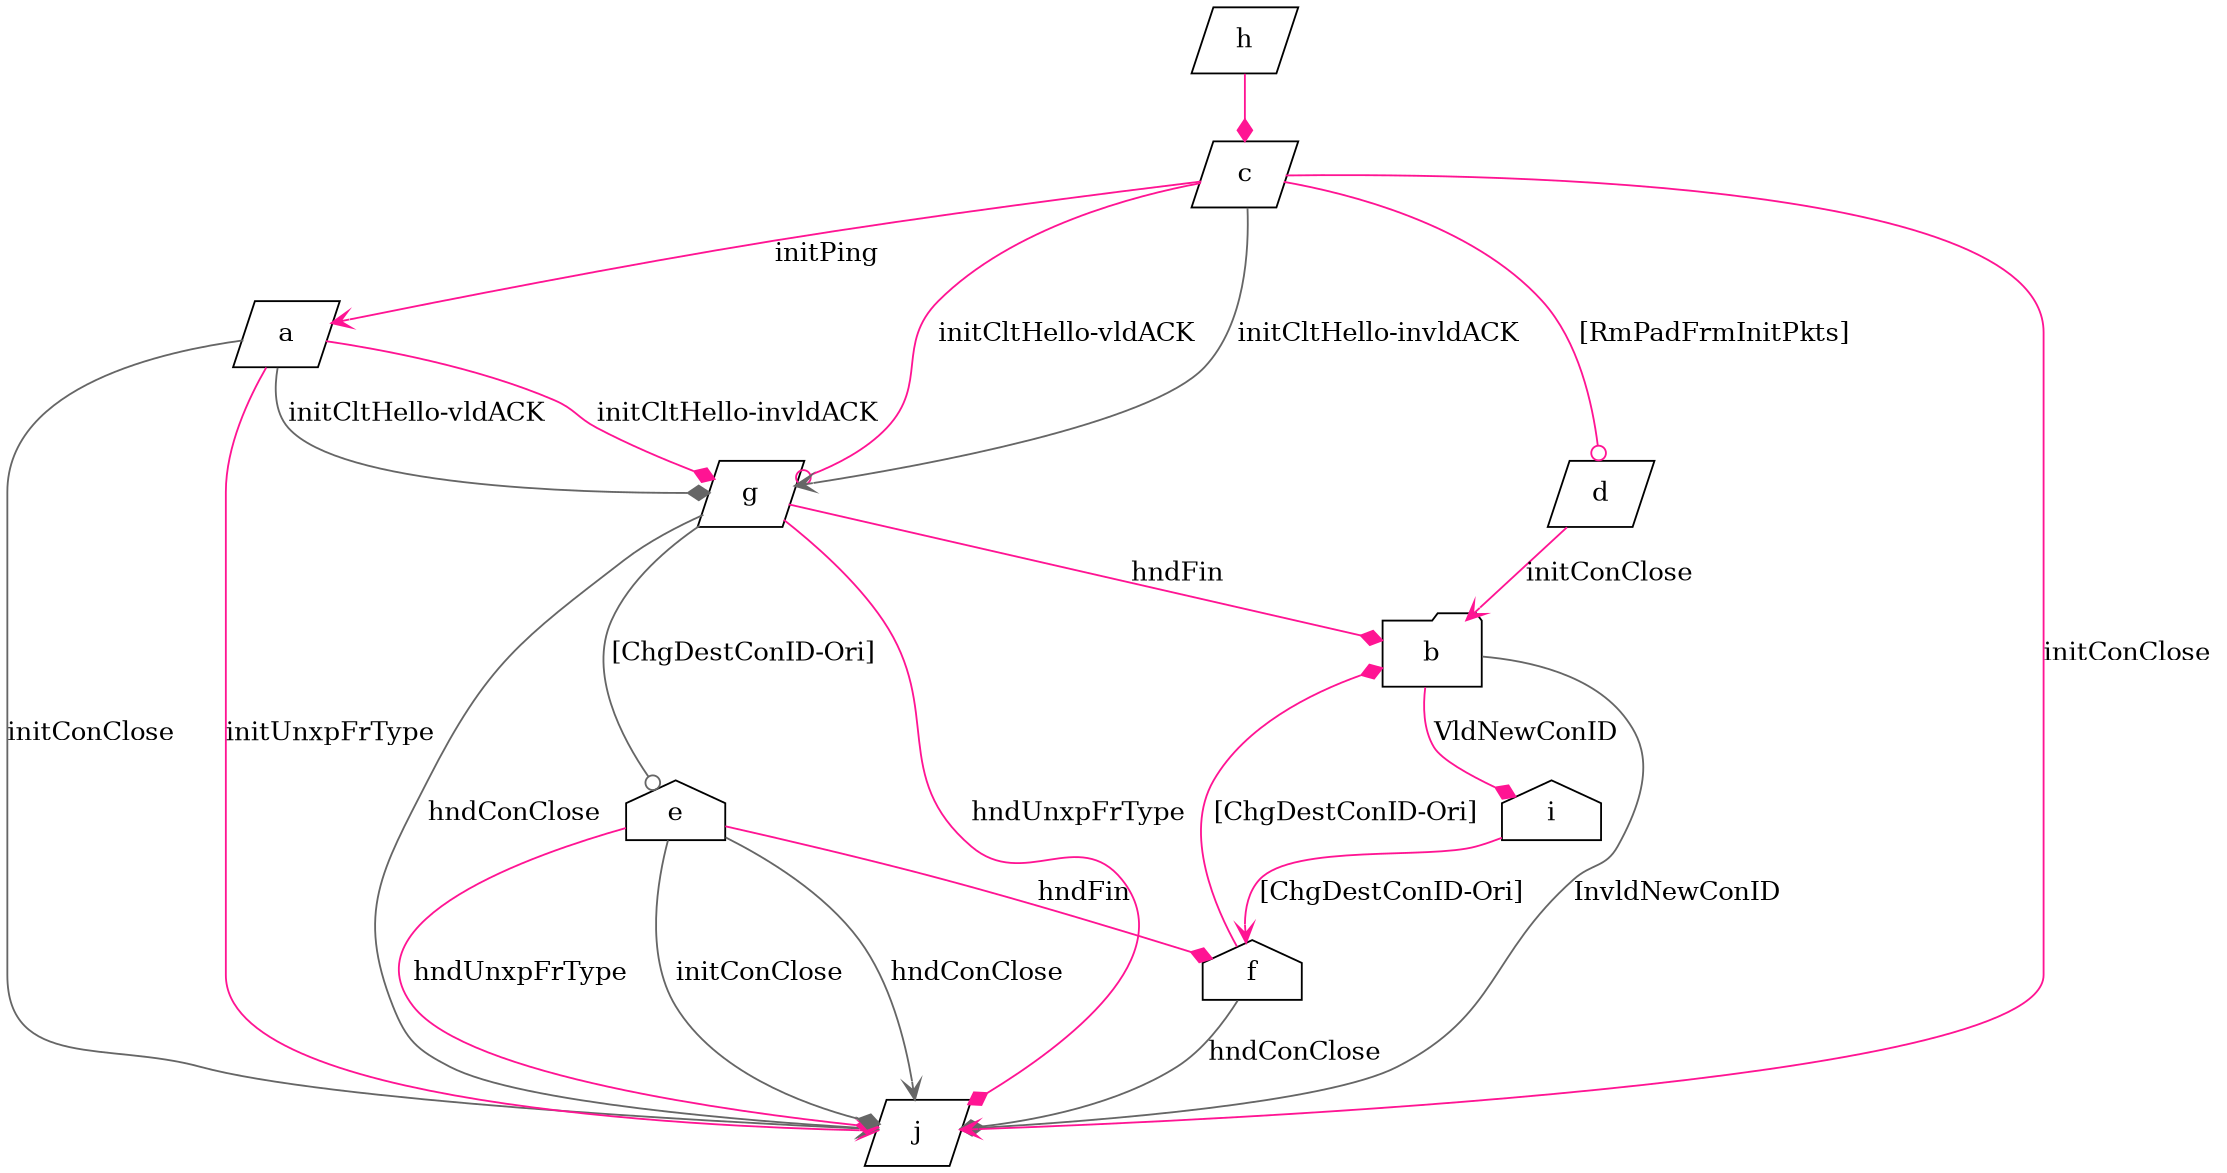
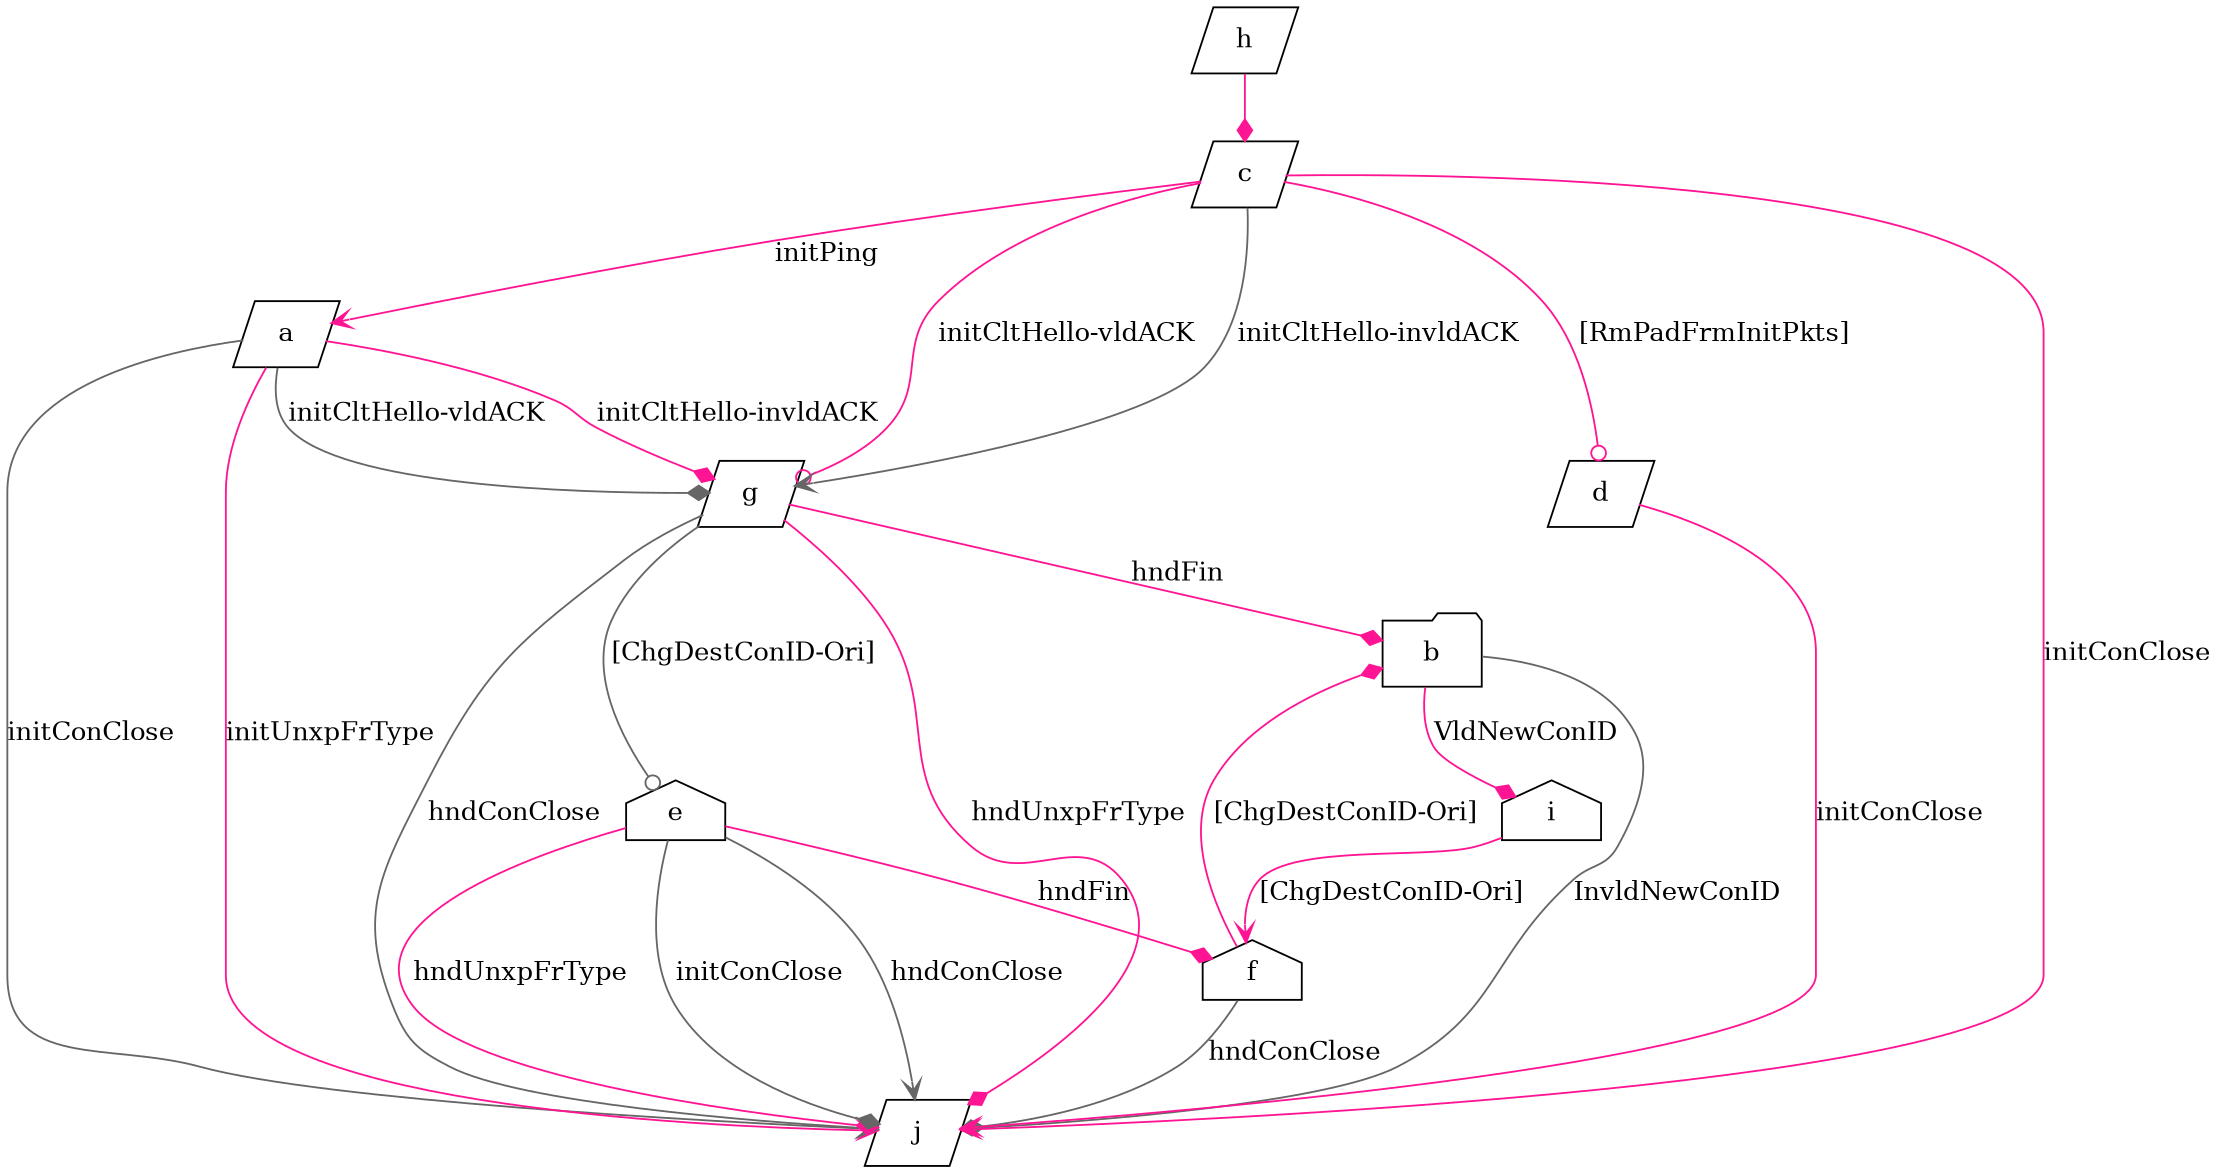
edge "d" -> "b": now "d" -> "j"
